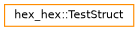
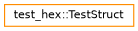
node "hex_hex::TestStruct": label "hex_hex::TestStruct" -> "test_hex::TestStruct"
